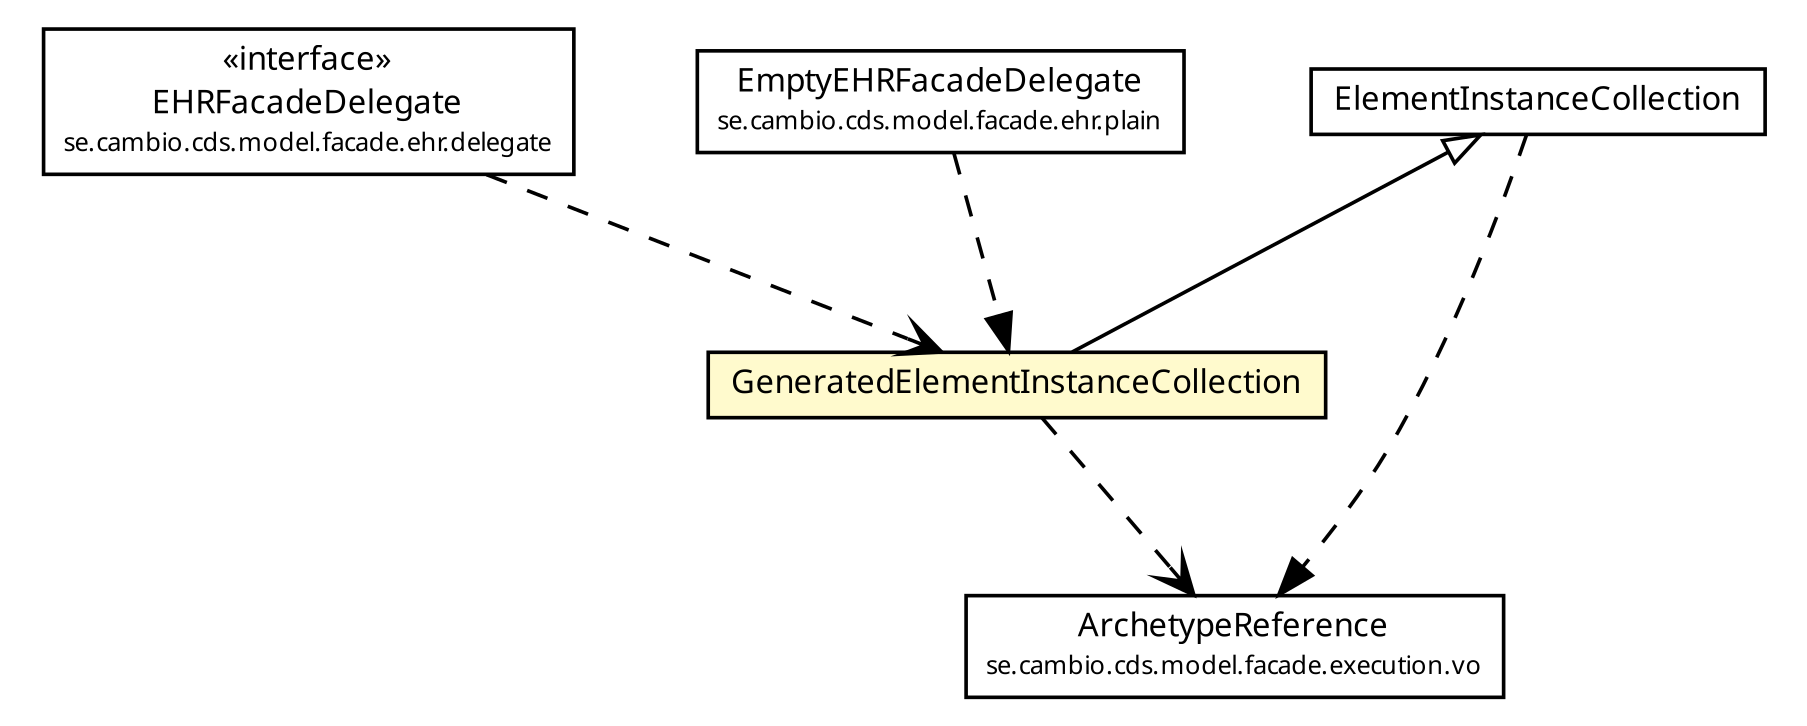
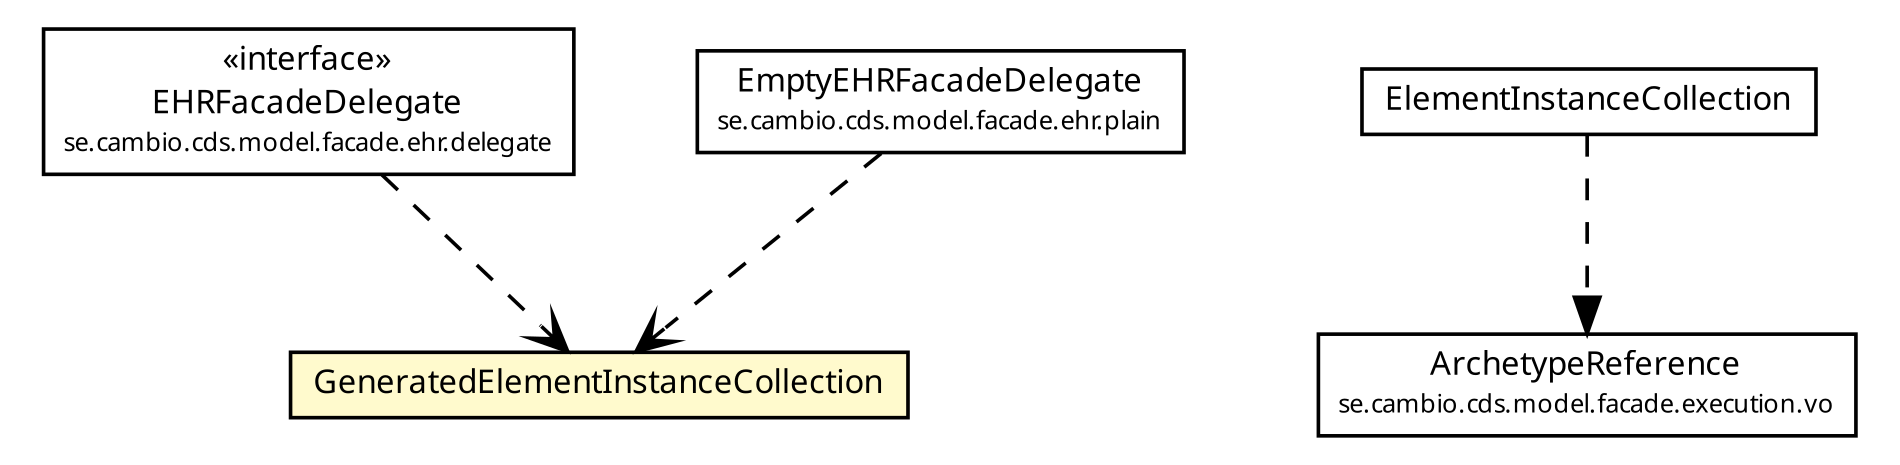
edge "EmptyEHRFacadeDelegate" -> "GeneratedElementInstanceCollection": arrowhead normal -> open
edge "GeneratedElementInstanceCollection" -> "ElementInstanceCollection": removed
edge "GeneratedElementInstanceCollection" -> "ArchetypeReference": removed
